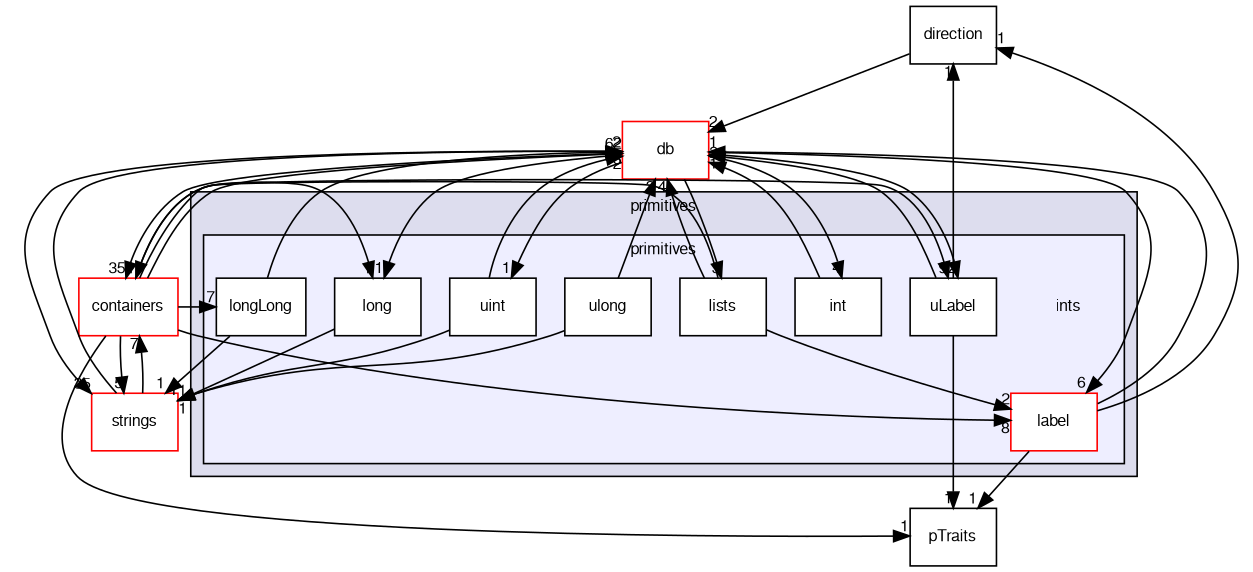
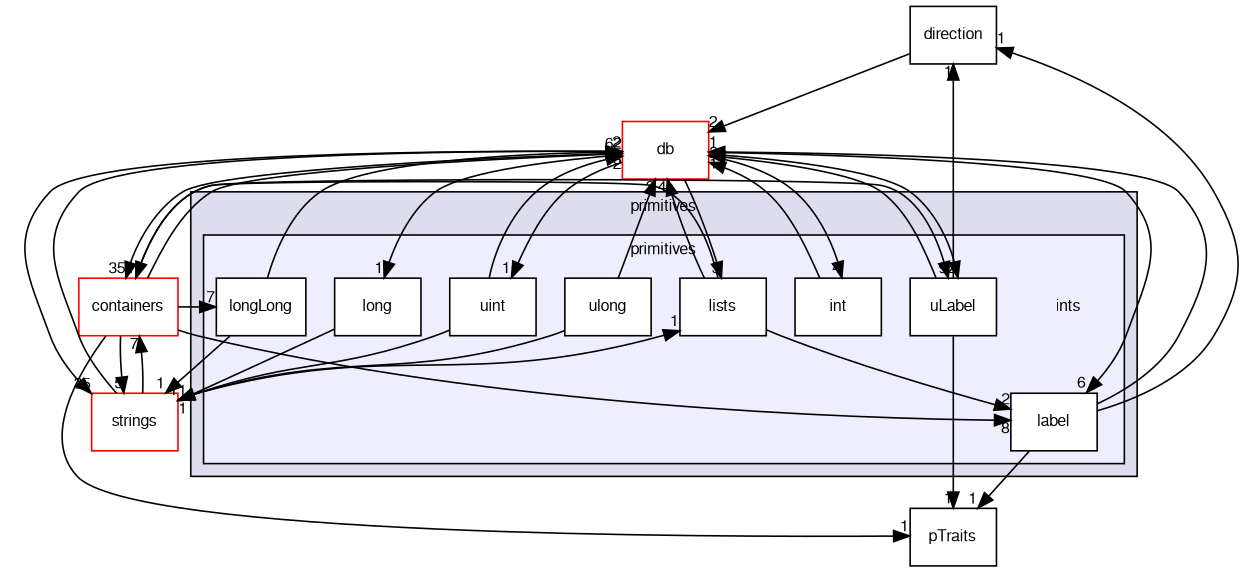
edge "containers" -> "long": removed
edge "strings" -> "lists": added
node "label": color red -> black
